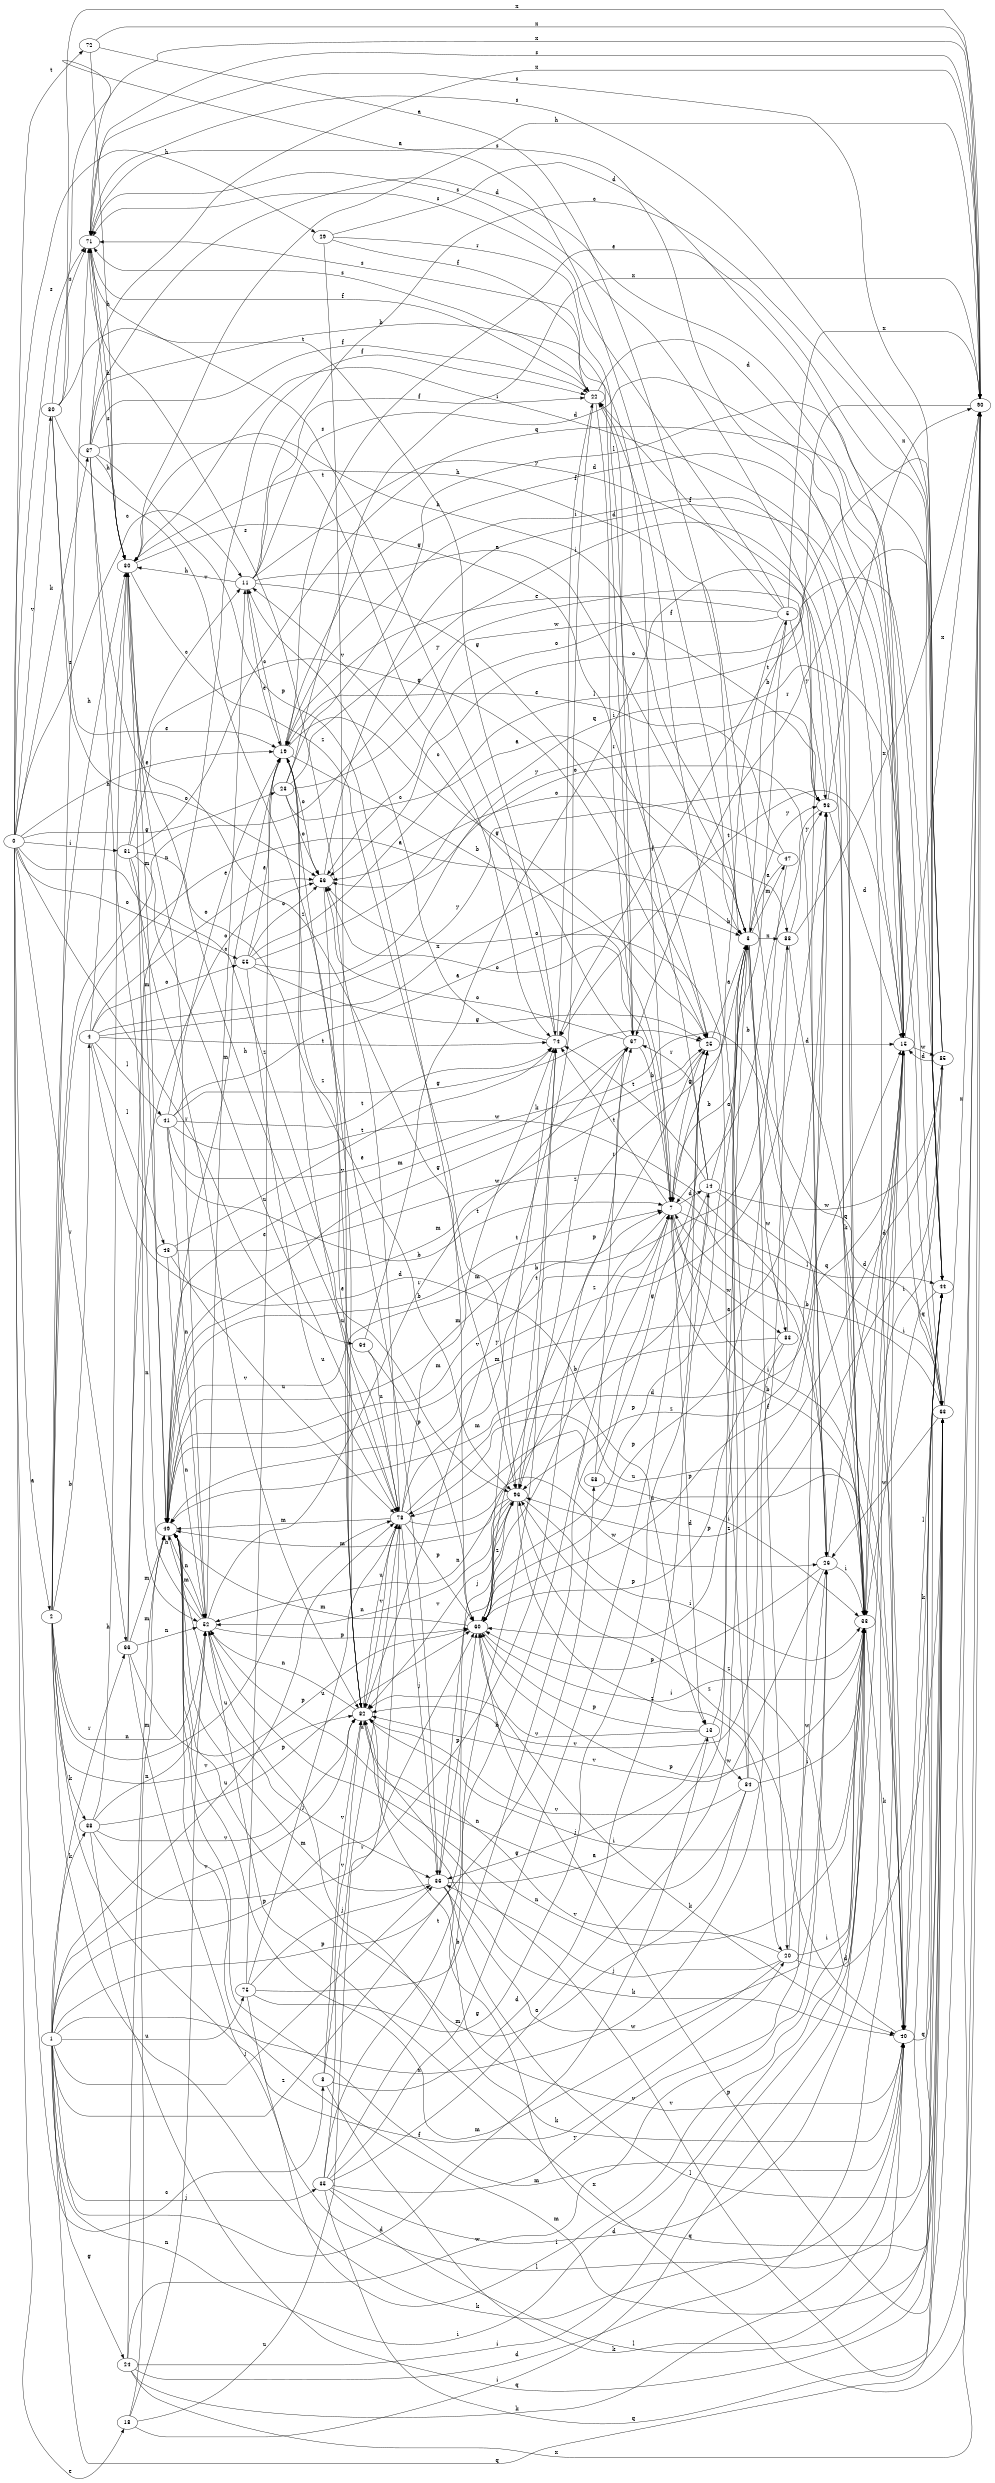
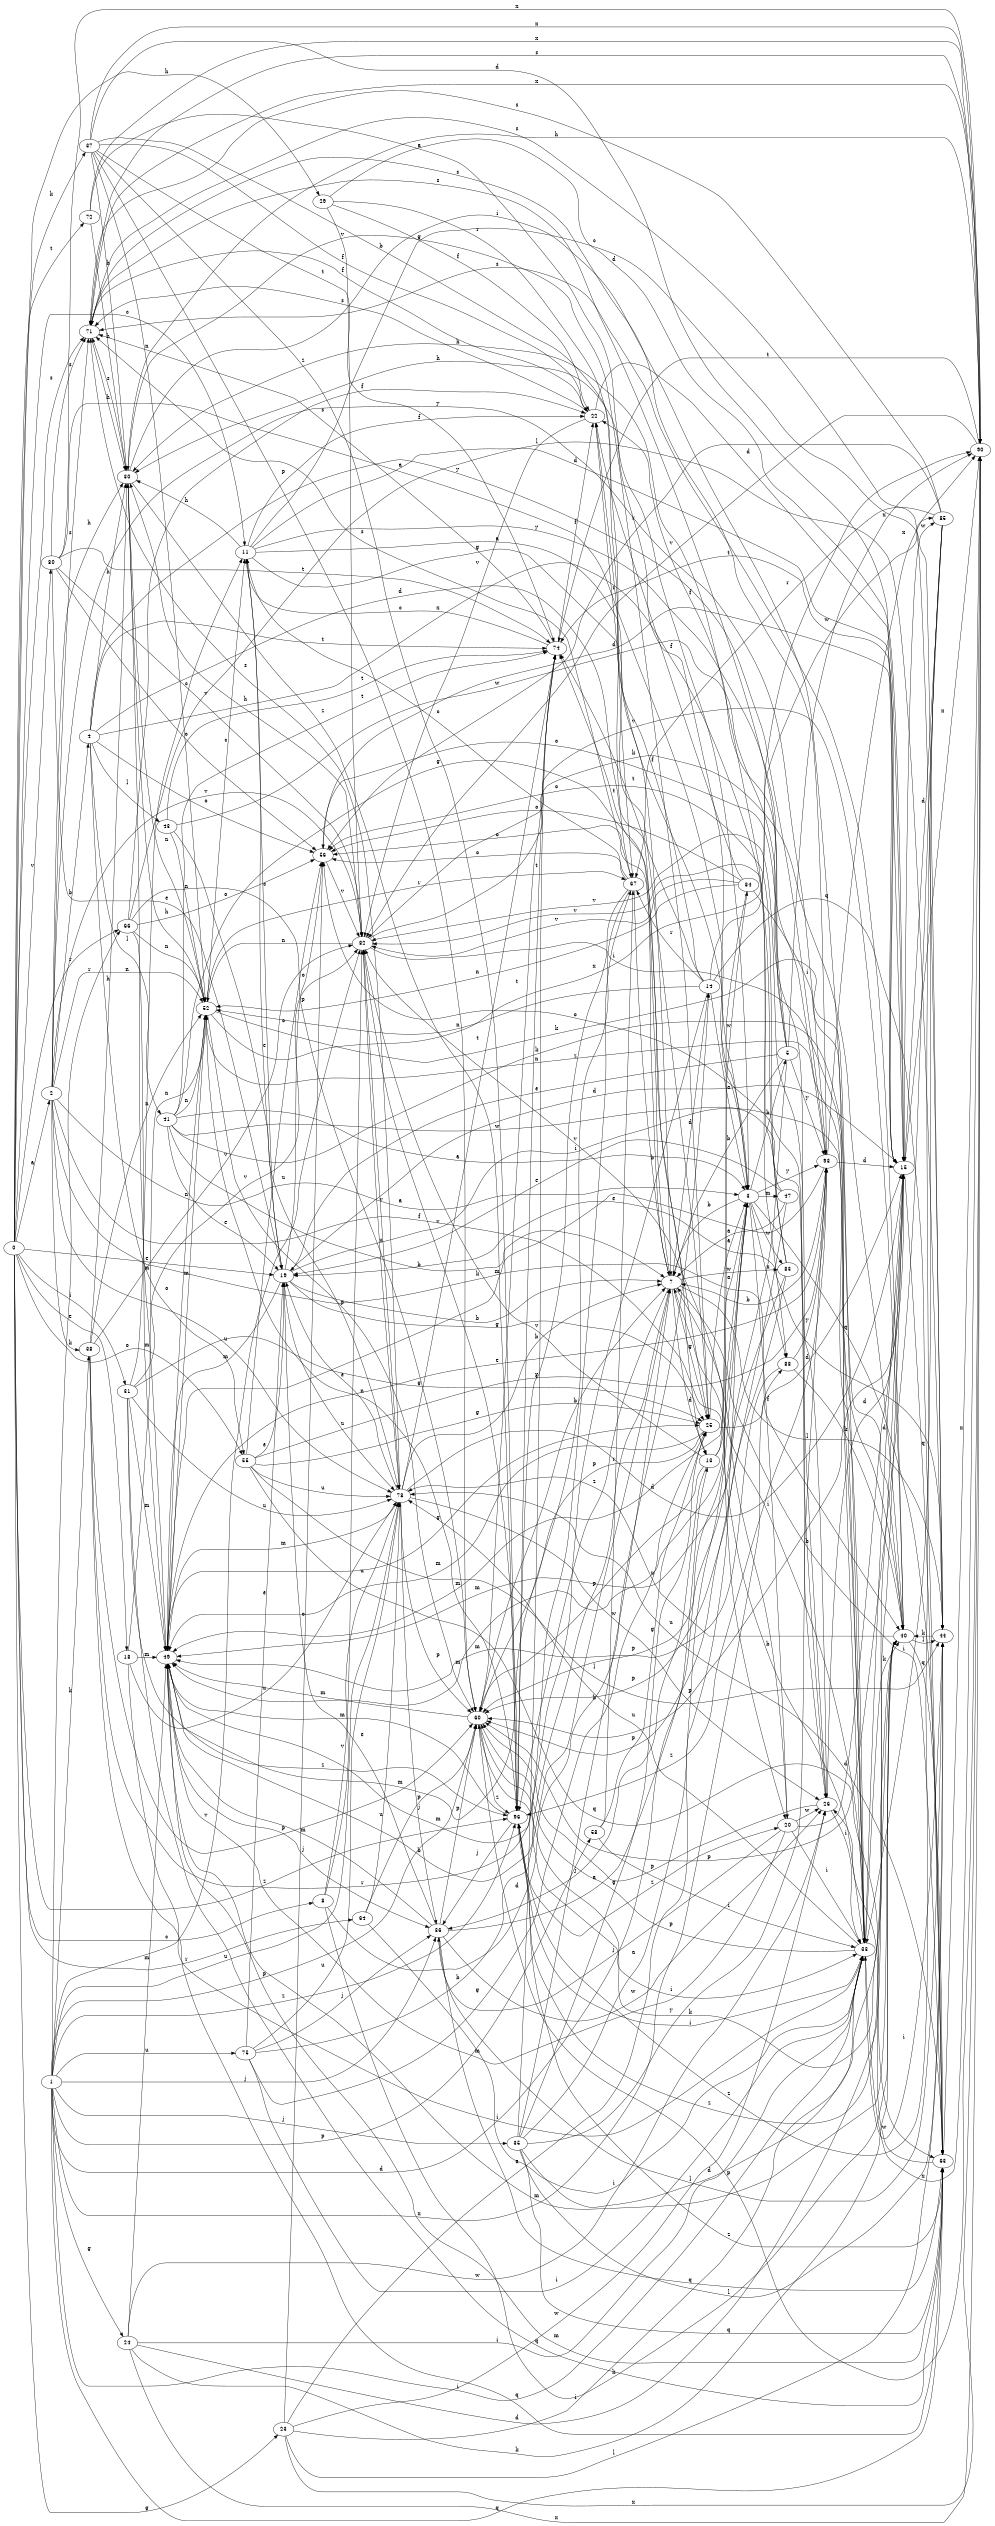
edge "85" -> "56": label "o" -> "r"
edge "88" -> "90": now "33" -> "90"
edge "47" -> "3": now "47" -> "7"
edge "49" -> "93": label "y" -> "e"
edge "63" -> "78": added, label "u"
edge "35" -> "82": removed, label "v"
